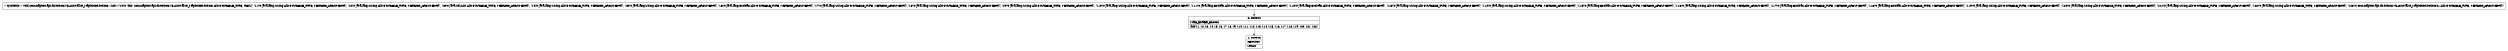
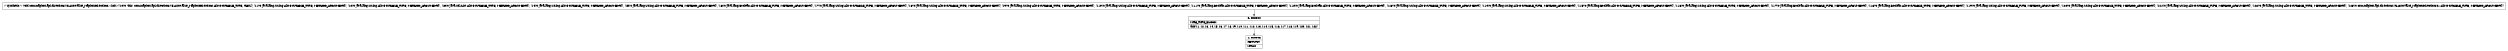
node "0: 0x0000": text "MTH_ENTER_BLOCK" -> "MTH_TYPE_BLOCK"
